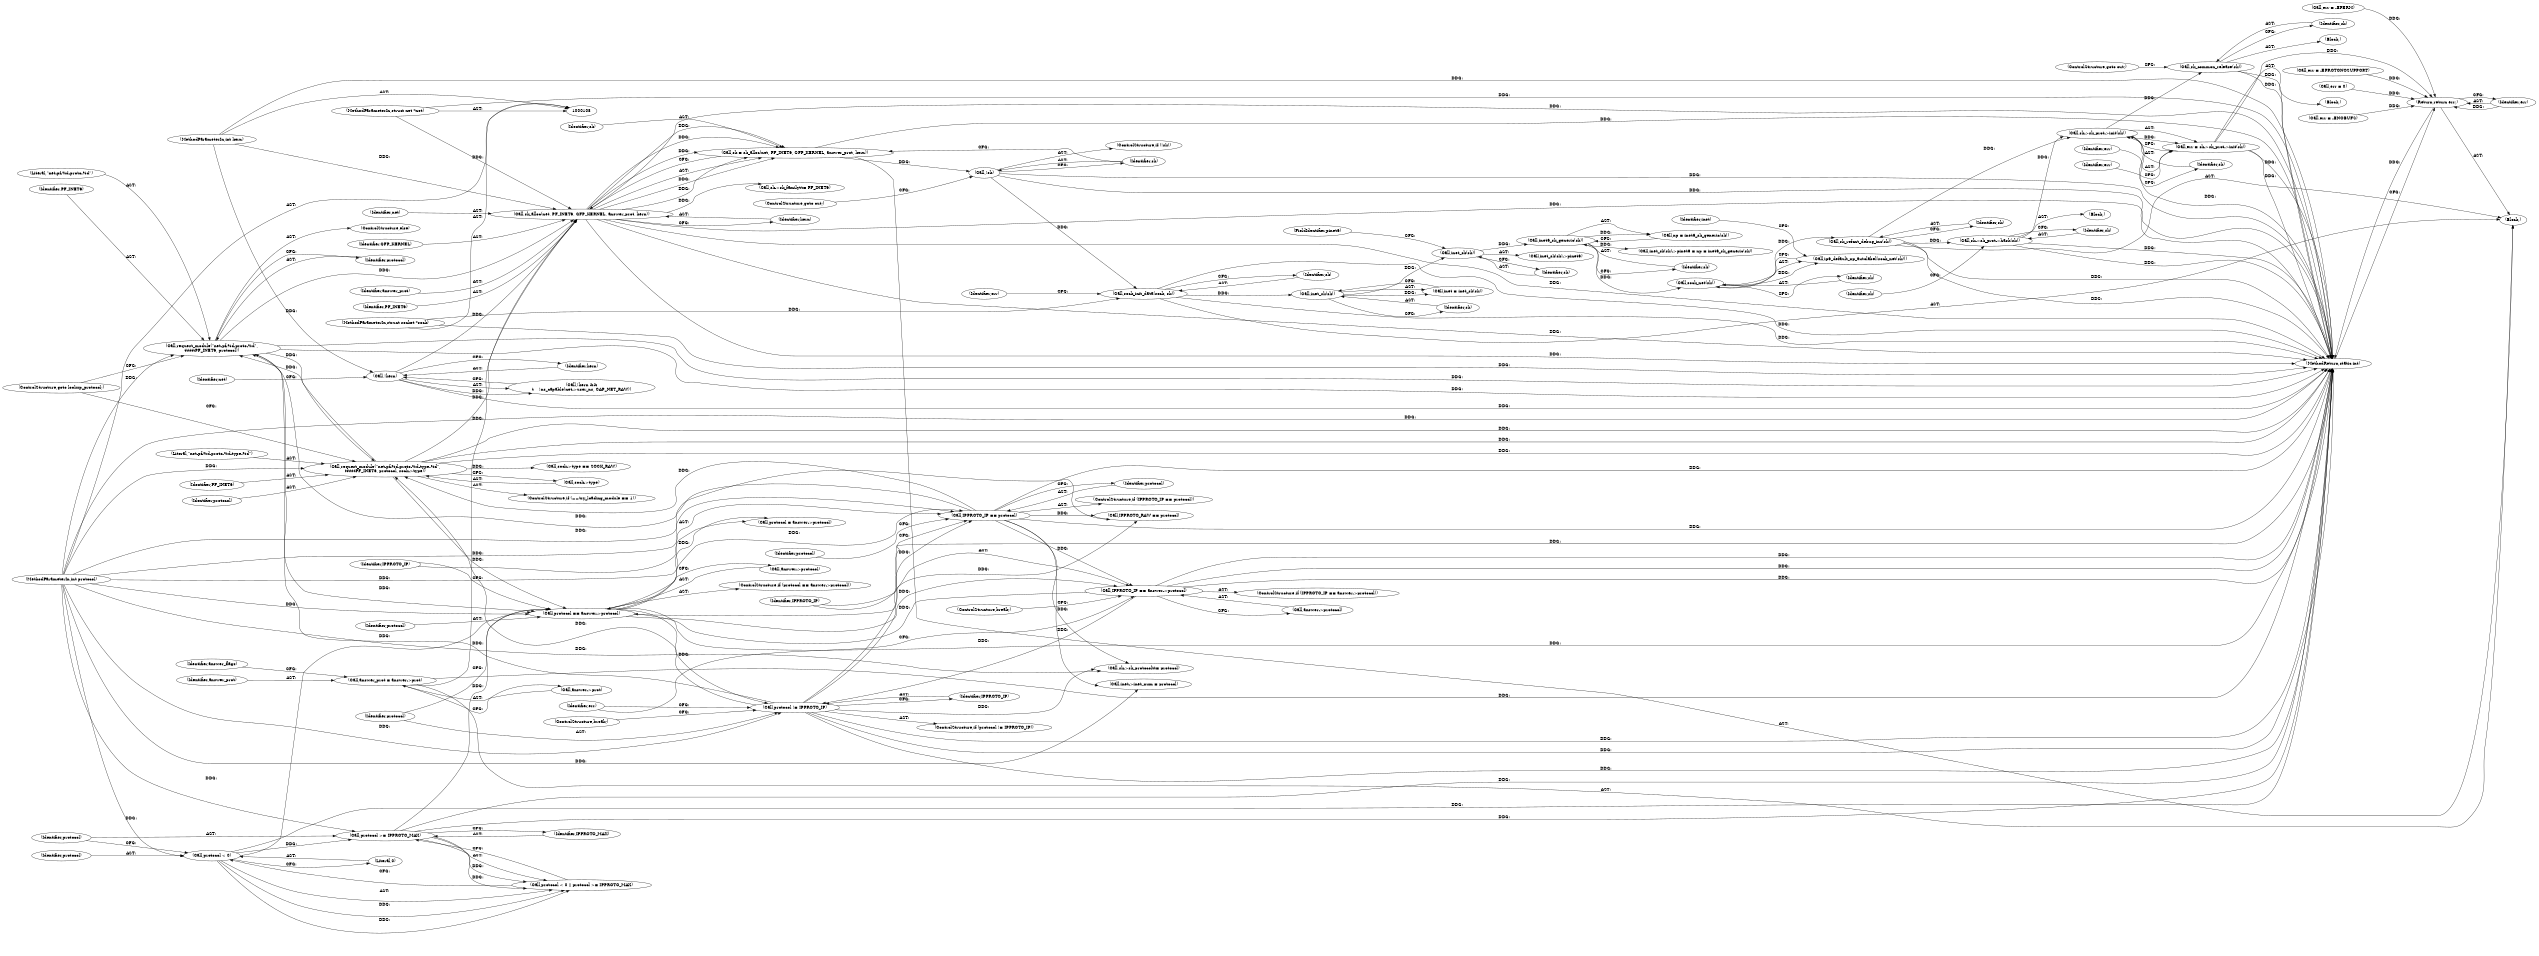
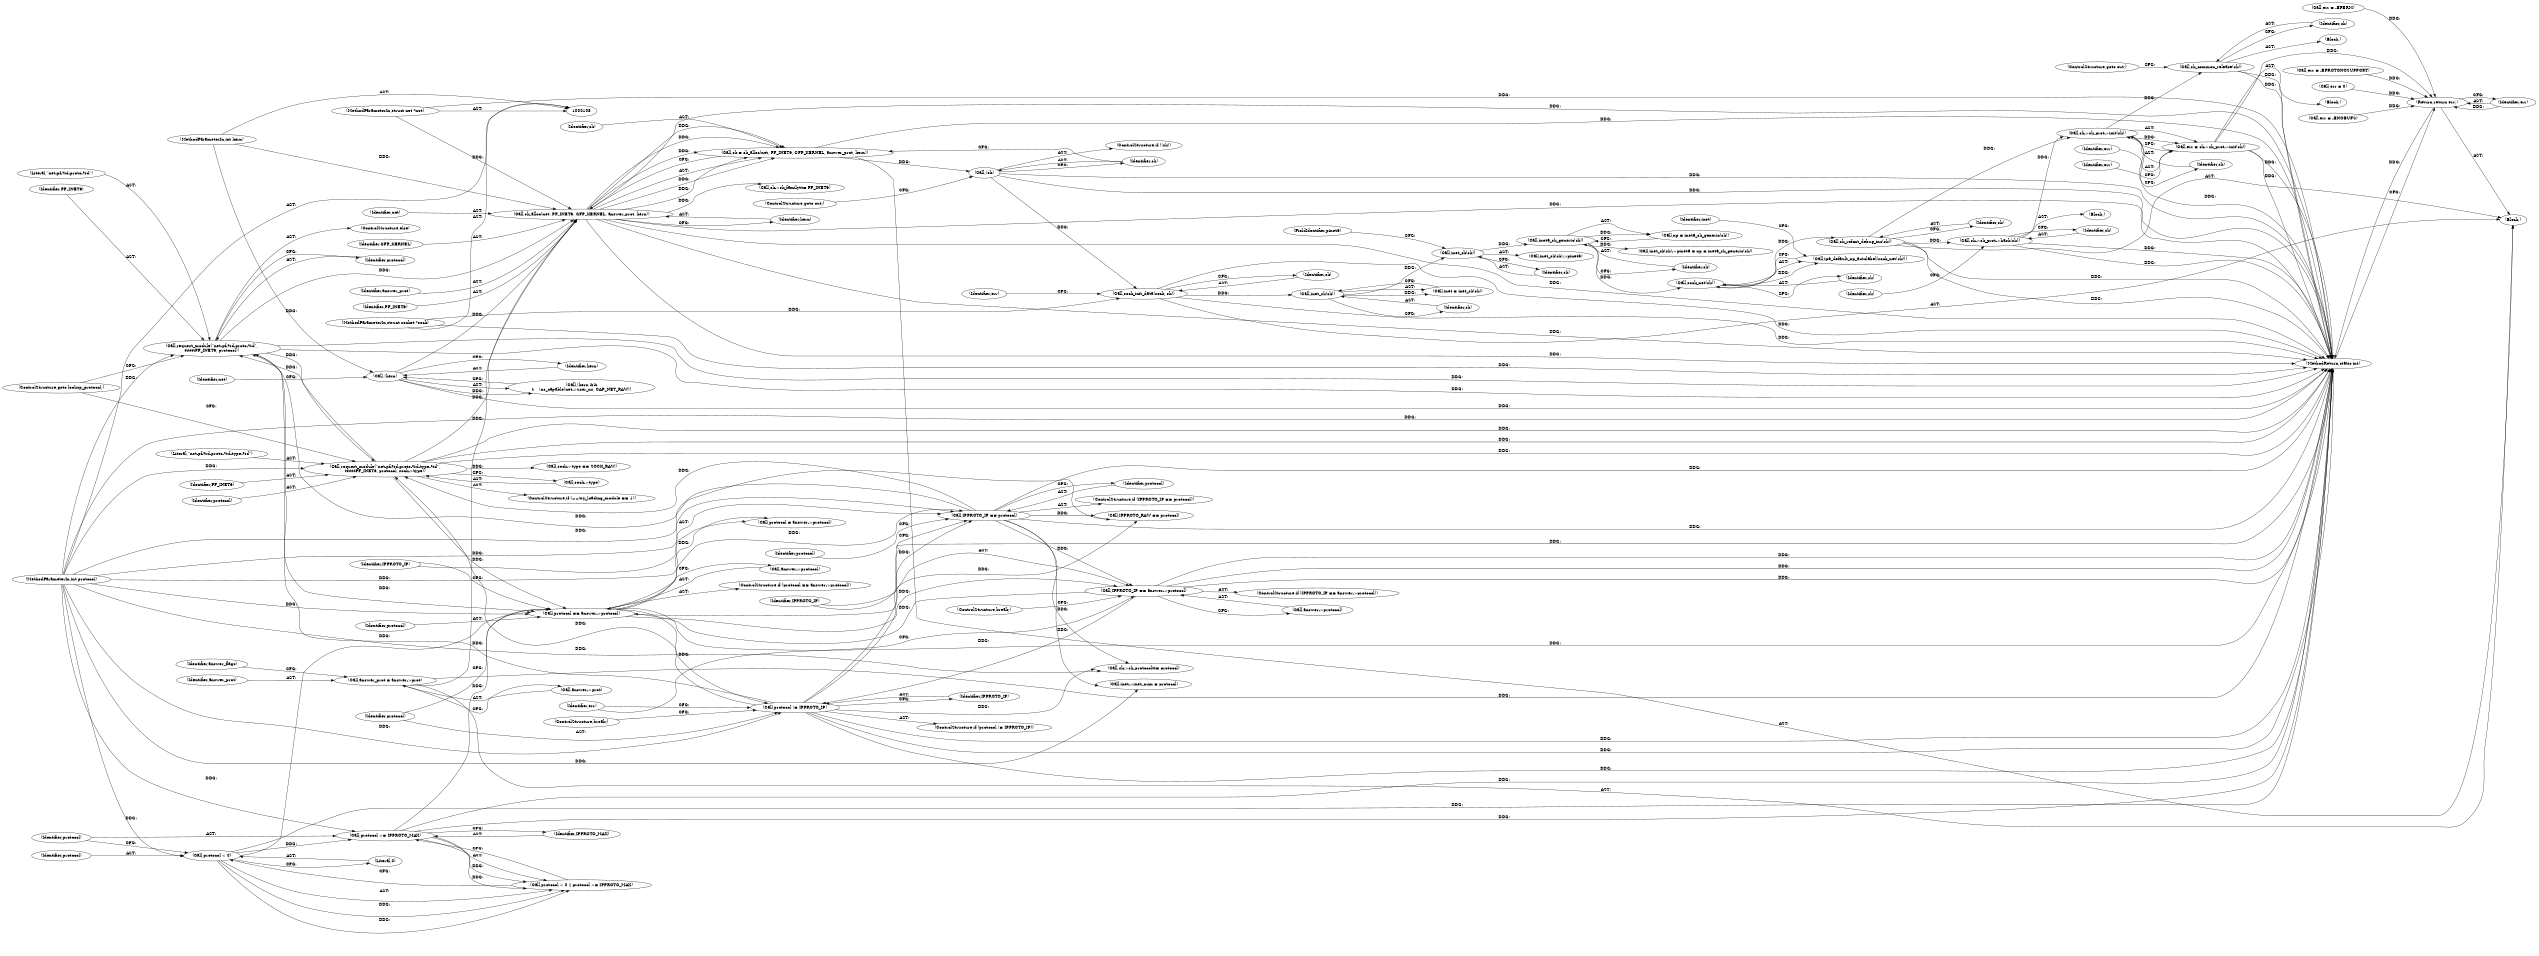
edge "(MethodParameterIn,int kern)" -> "(MethodReturn,static int)": removed, label "DDG:"
